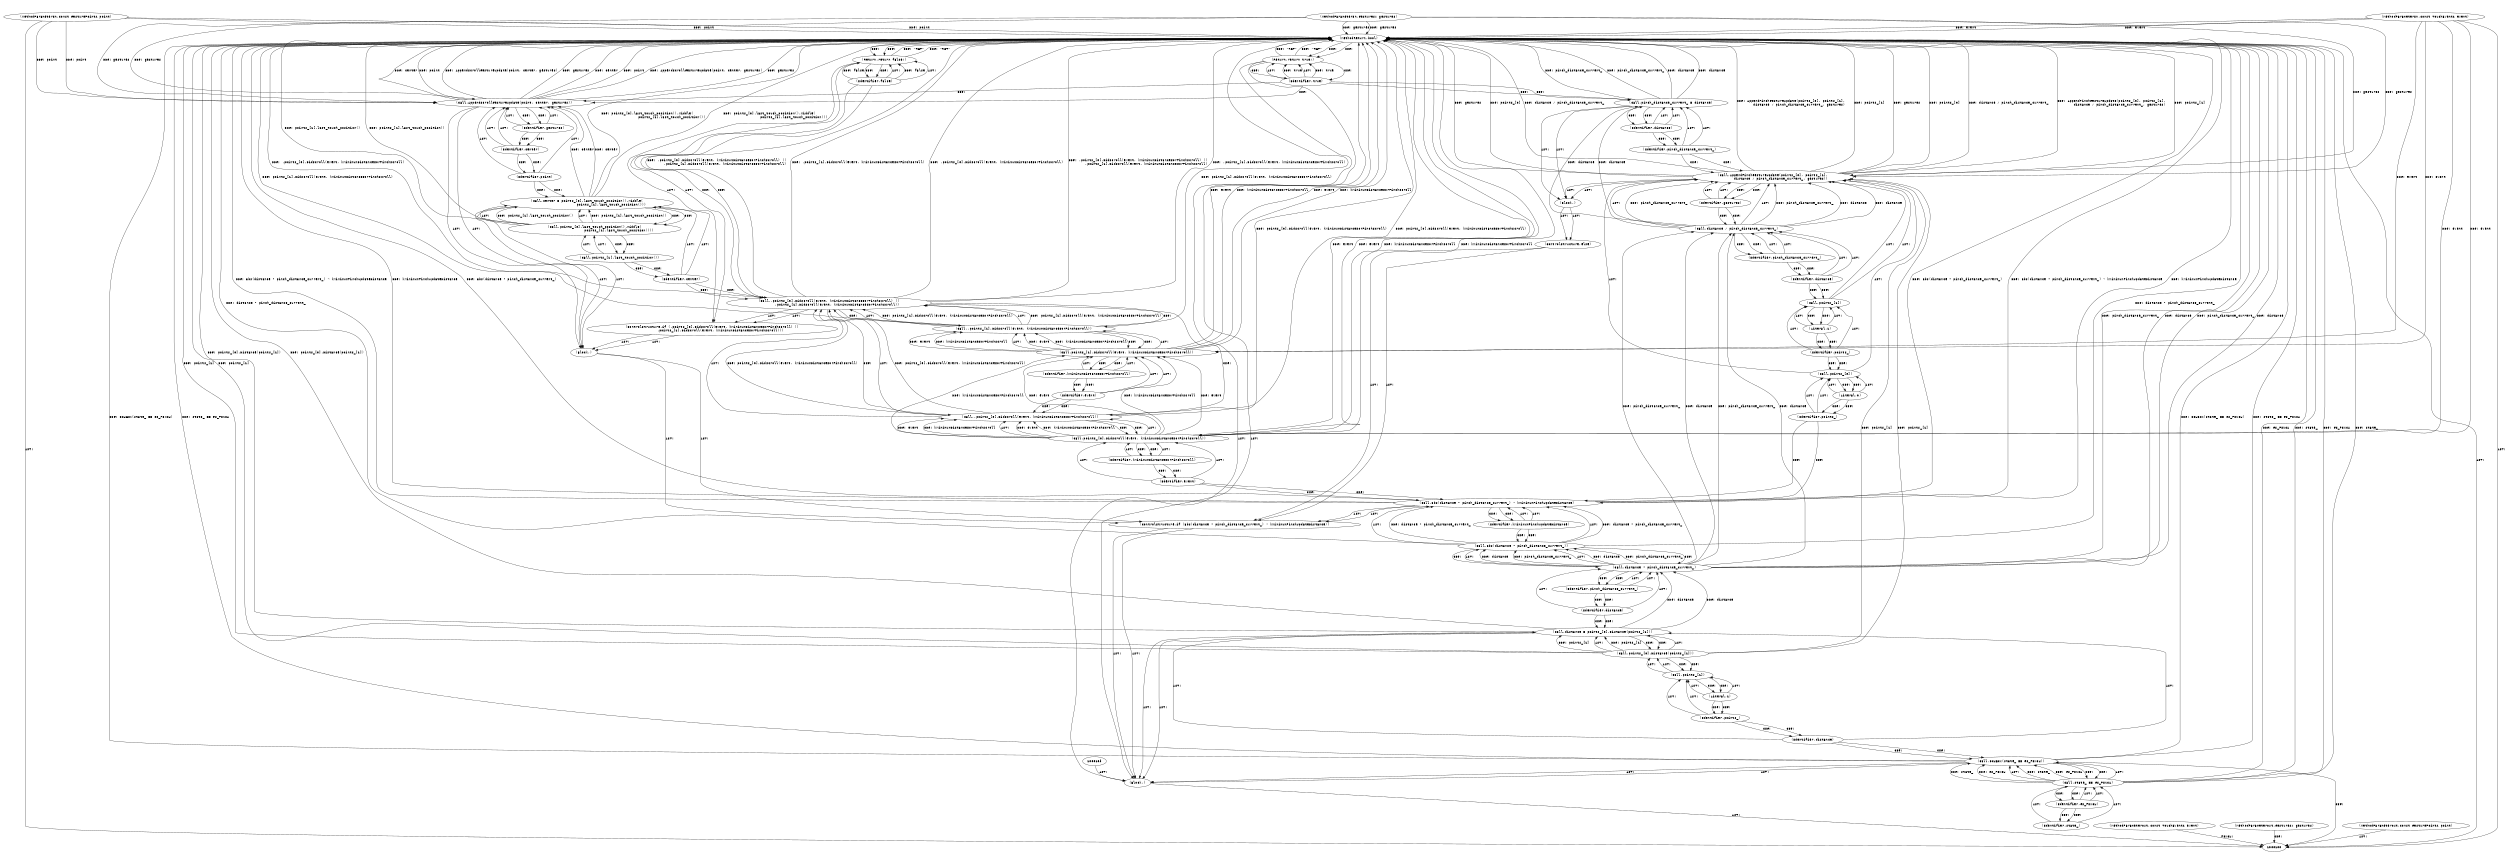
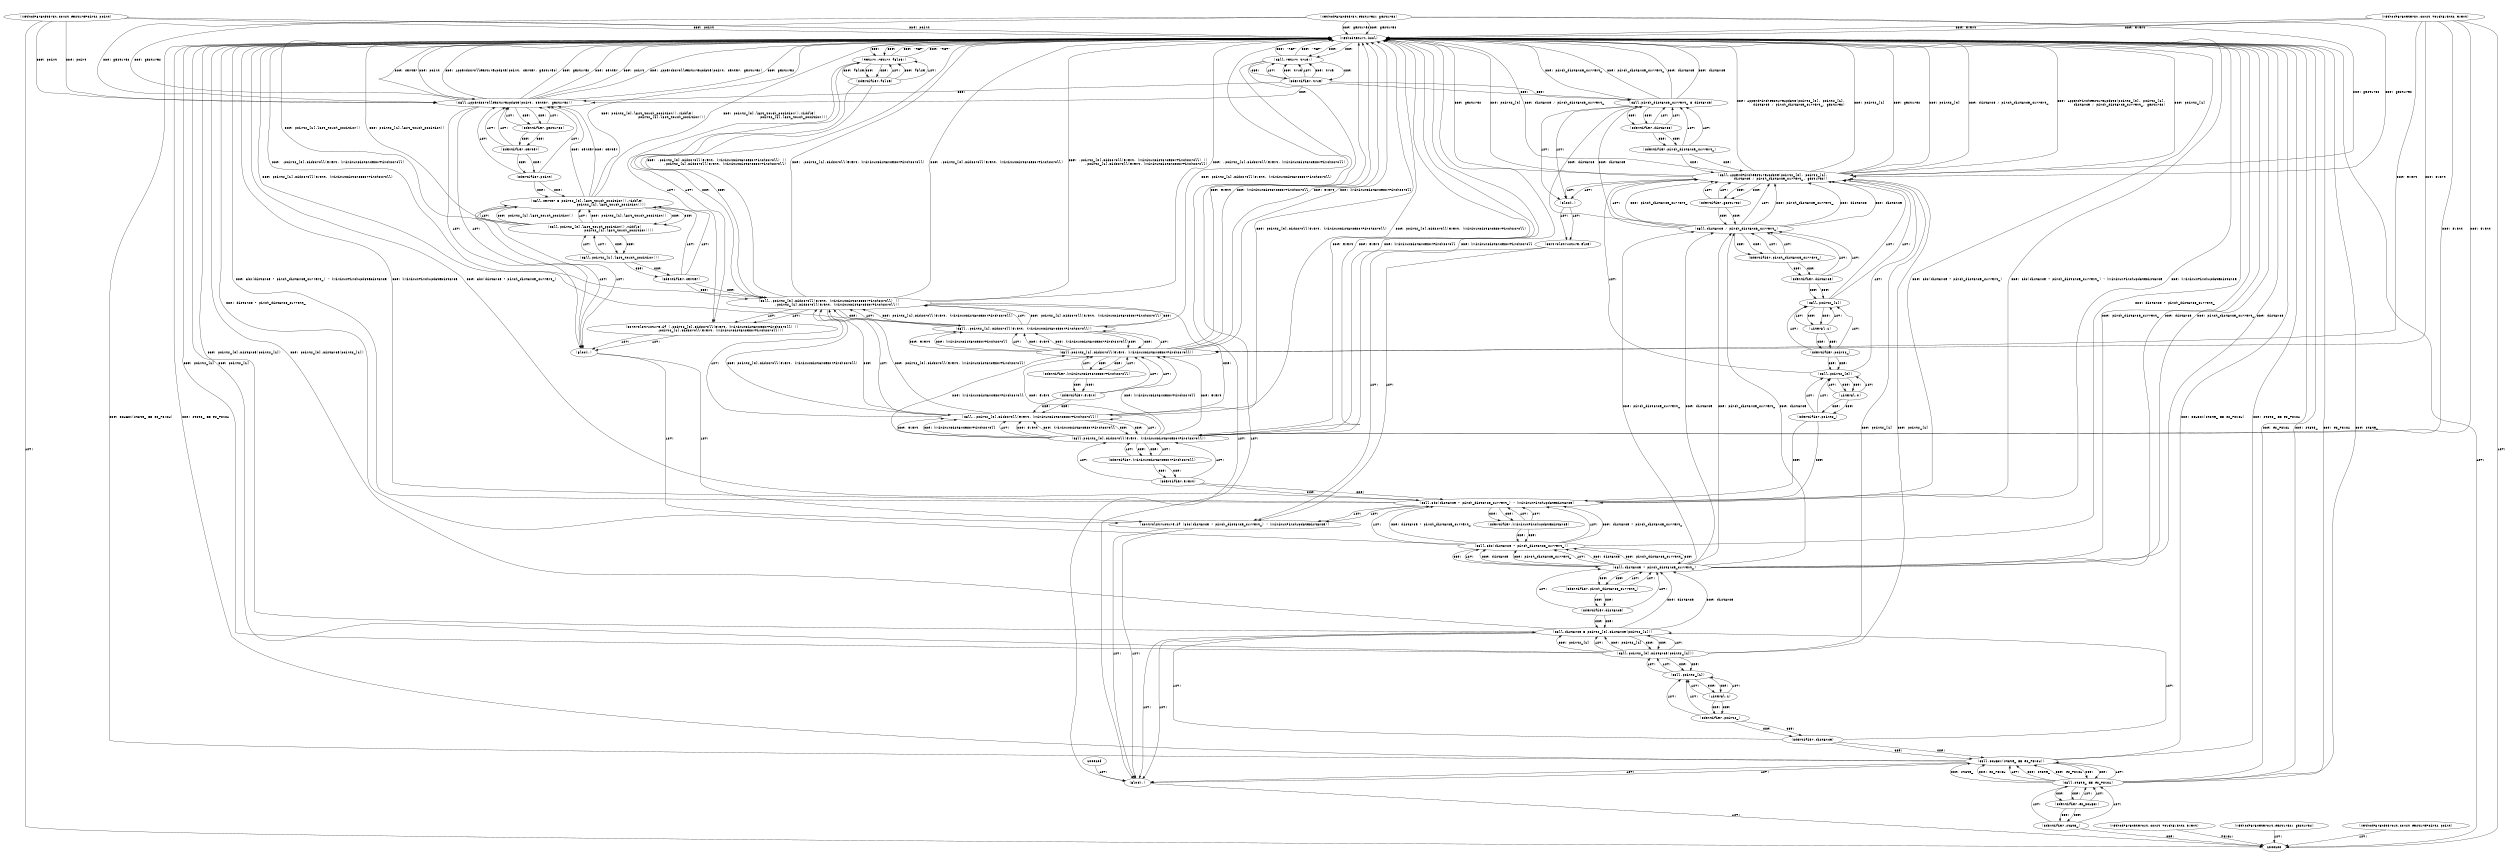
node "(Return,return true;)": label "(Return,return true;)" -> "(Call,return true;)"
edge "(Call,DCHECK(state_ == GS_PINCH))" -> "1000100": now "(Identifier,state_)" -> "1000100"
node "(Identifier,GS_PINCH)": label "(Identifier,GS_PINCH)" -> "(Identifier,GS_DCHECK)"
edge "(MethodParameterOut,Gestures* gestures)" -> "1000100": label "CFG: " -> "AST: "
